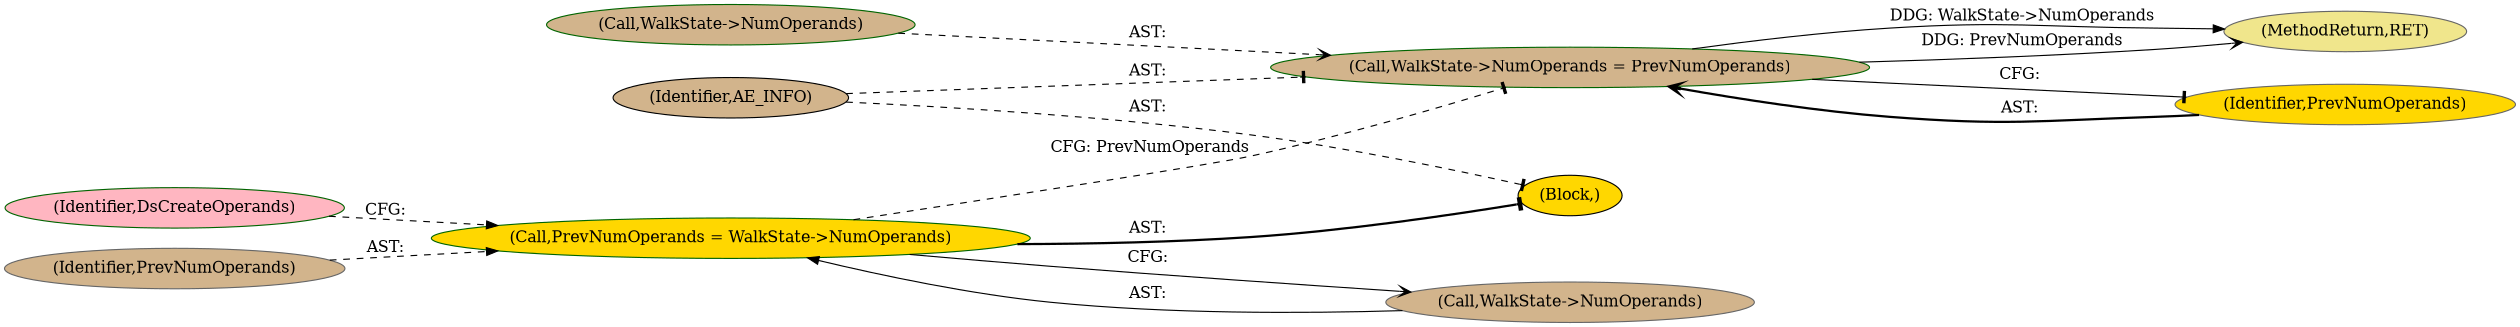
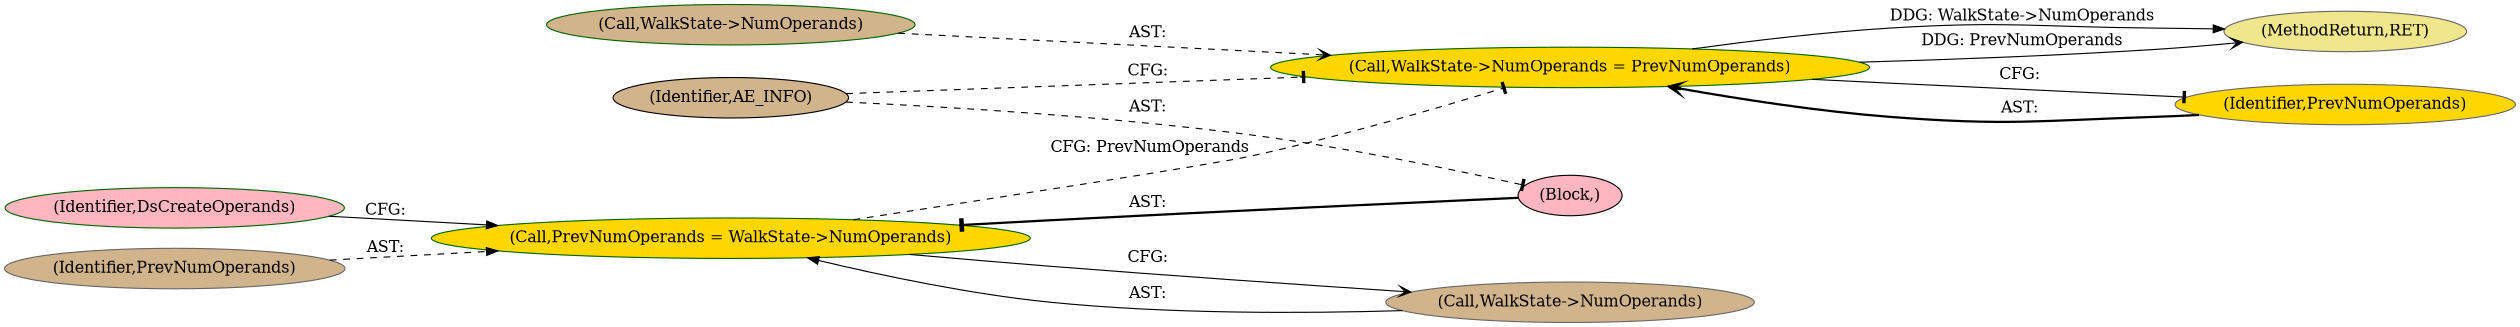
node "(Call,WalkState->NumOperands = PrevNumOperands)": fillcolor tan -> gold
edge "(Identifier,AE_INFO)" -> "(Call,WalkState->NumOperands = PrevNumOperands)": label "AST: " -> "CFG: "
node "(Block,)": fillcolor gold -> lightpink
edge "(Identifier,DsCreateOperands)" -> "(Call,PrevNumOperands = WalkState->NumOperands)": style dashed -> solid
edge "(Call,PrevNumOperands = WalkState->NumOperands)" -> "(Block,)": reversed
